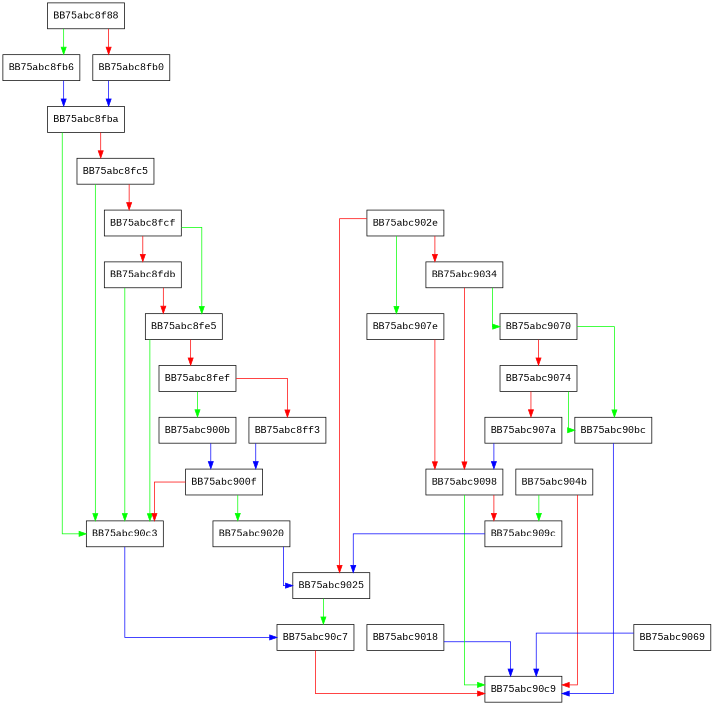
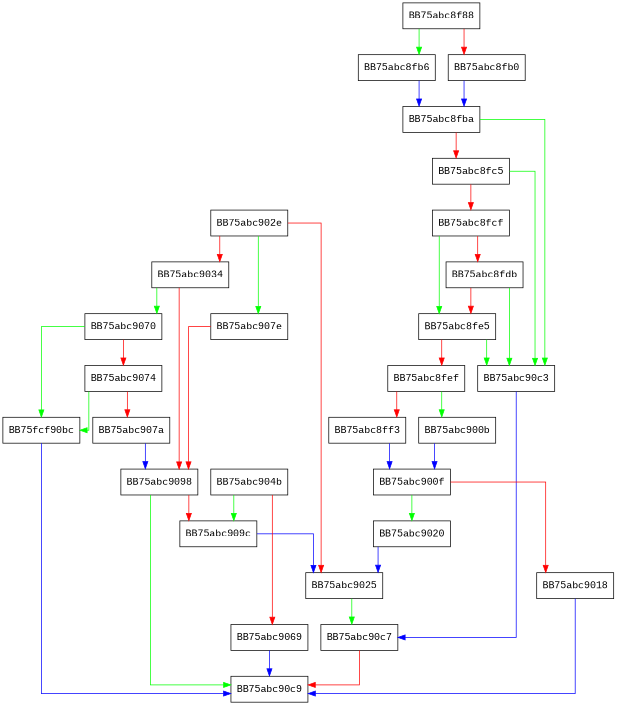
node "BB75abc90bc": label "BB75abc90bc" -> "BB75fcf90bc"
edge "BB75abc900f" -> "BB75abc90c3": now "BB75abc900f" -> "BB75abc9018"
edge "BB75abc904b" -> "BB75abc90c9": now "BB75abc904b" -> "BB75abc9069"
